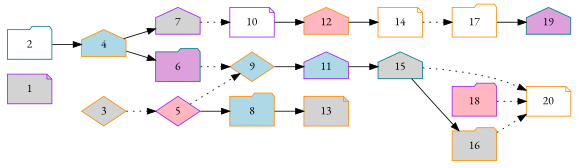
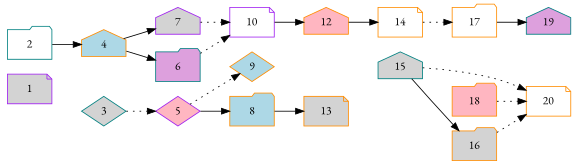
edge "6" -> "9": now "6" -> "10"
node "11": removed
node "18": color purple -> darkorange
node "3": color darkorange -> teal
